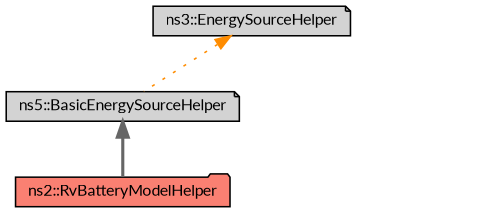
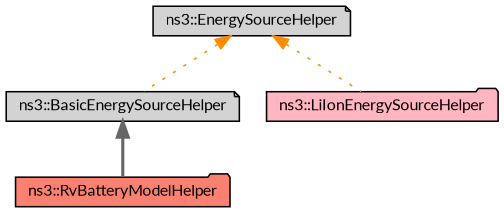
node "ns5::BasicEnergySourceHelper": label "ns5::BasicEnergySourceHelper" -> "ns3::BasicEnergySourceHelper"
node "ns3::LiIonEnergySourceHelper": added
node "ns2::RvBatteryModelHelper": label "ns2::RvBatteryModelHelper" -> "ns3::RvBatteryModelHelper"
